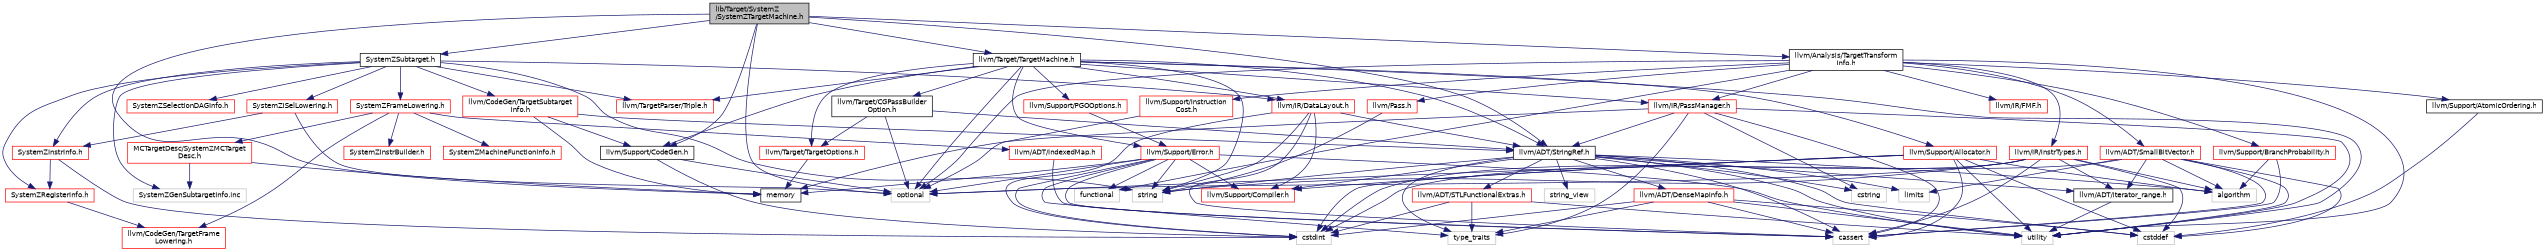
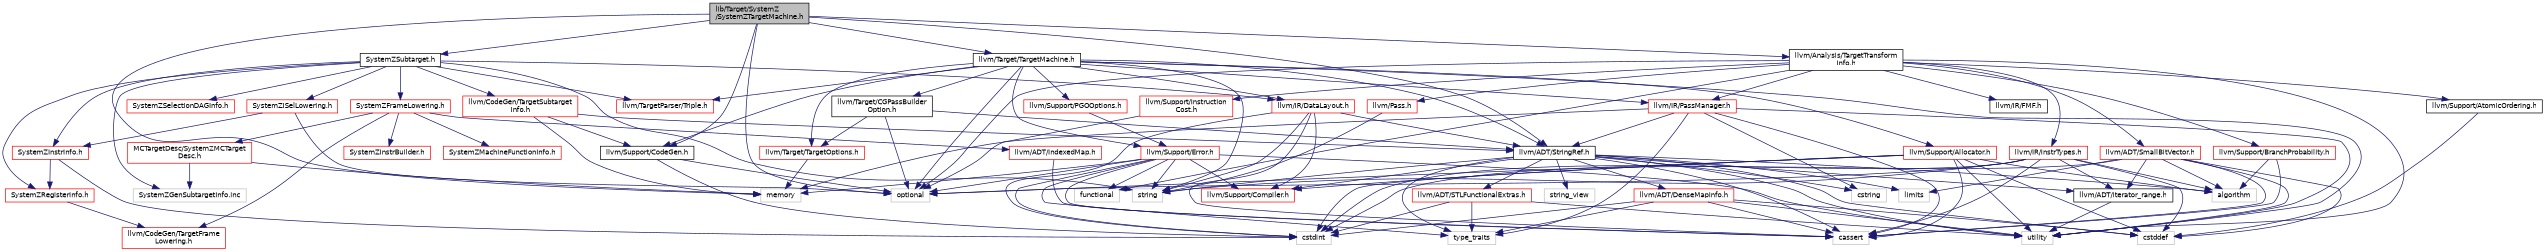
node "llvm/IR/FMF.h": color red -> black
node "memory": color black -> grey75
